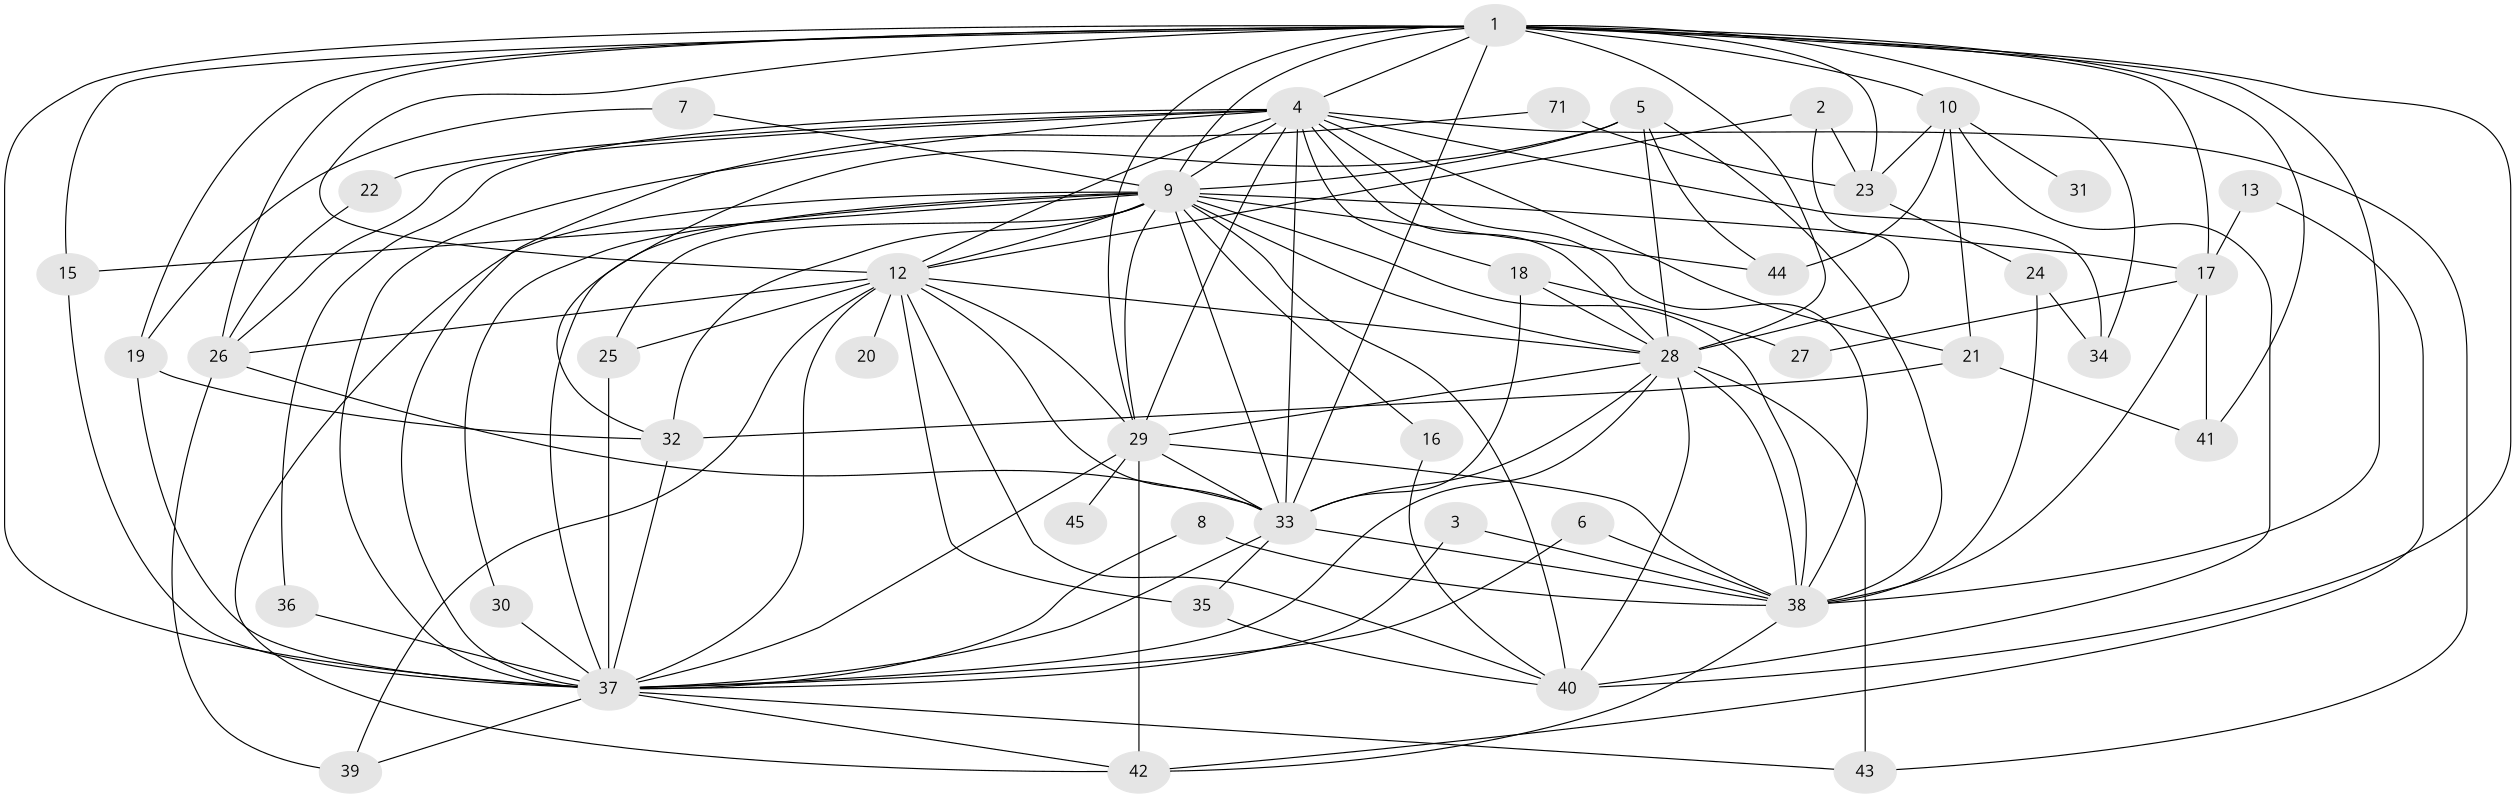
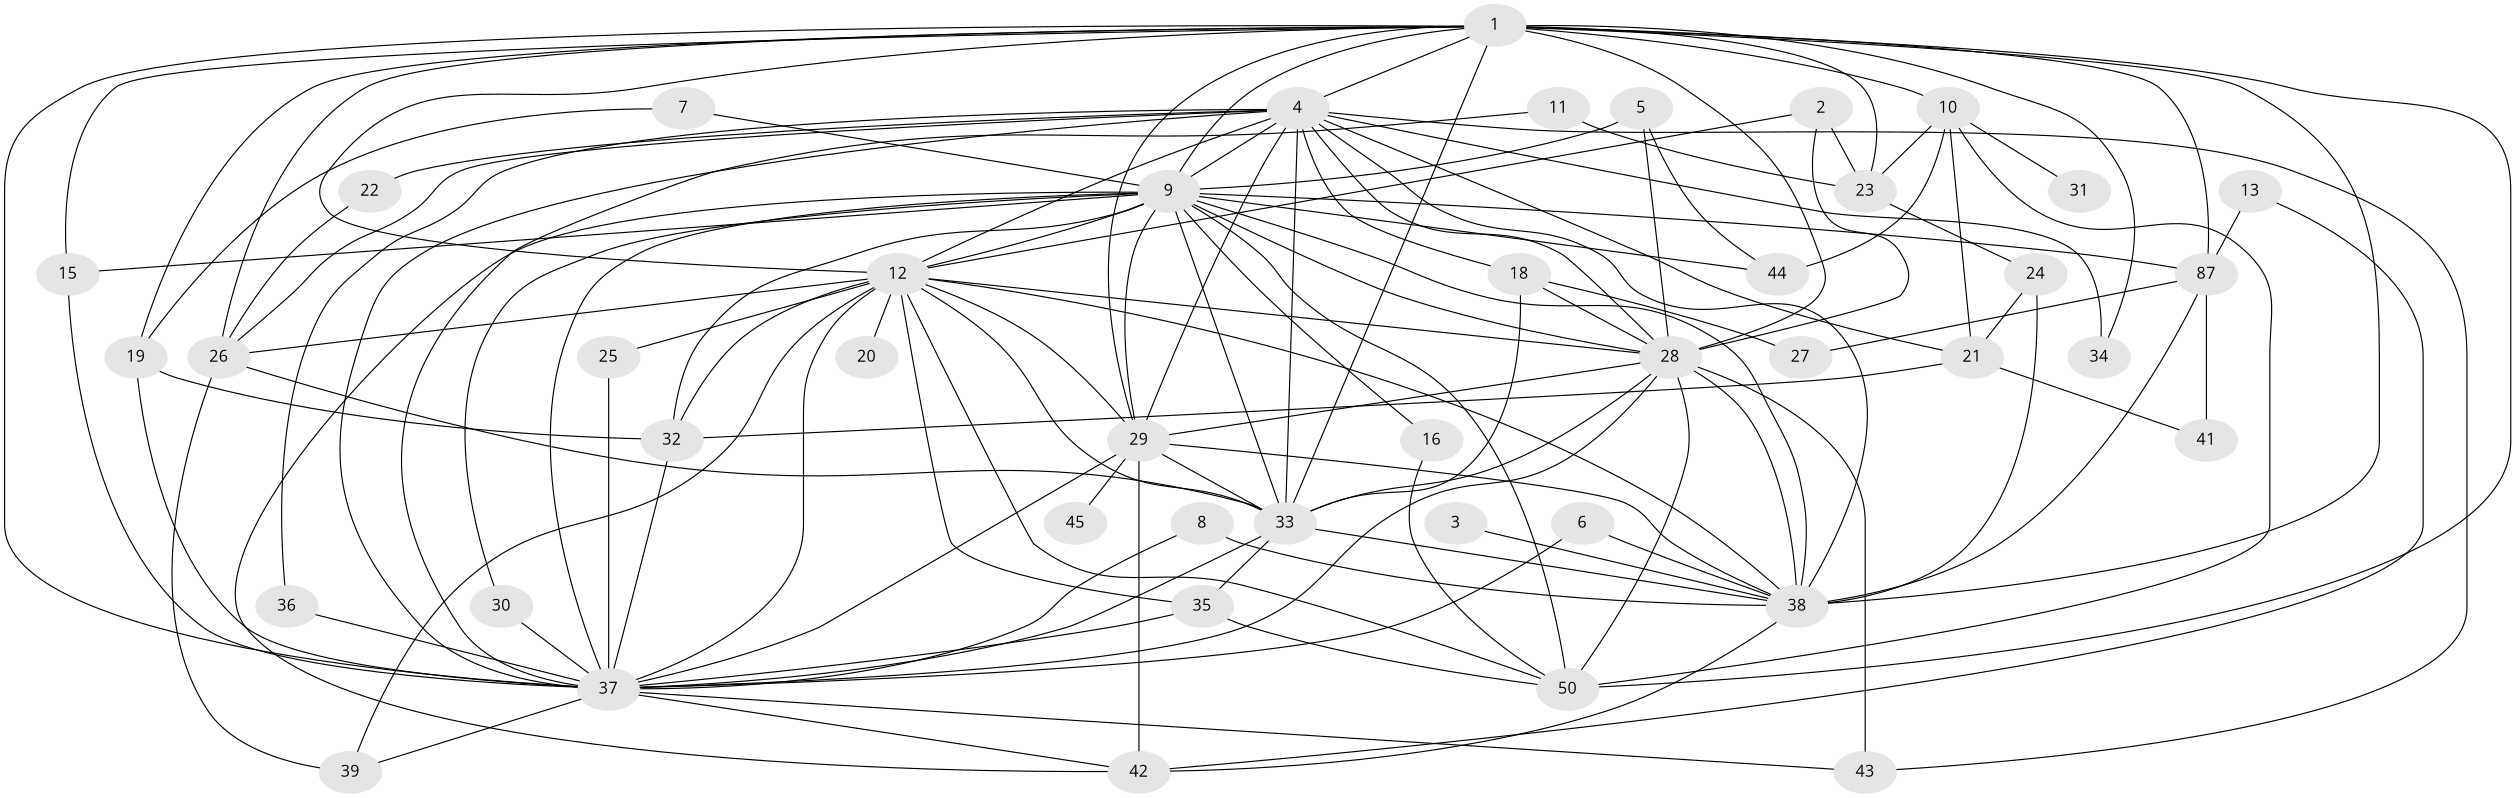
edge "1" -- "41": removed
node "71": label "71" -> "11"
edge "5" -- "32": now "12" -- "32"
edge "9" -- "25": removed
node "17": label "17" -> "87"
edge "24" -- "34": now "24" -- "21"
edge "5" -- "38": now "12" -- "38"
edge "3" -- "37": now "35" -- "37"
node "40": label "40" -> "50"
